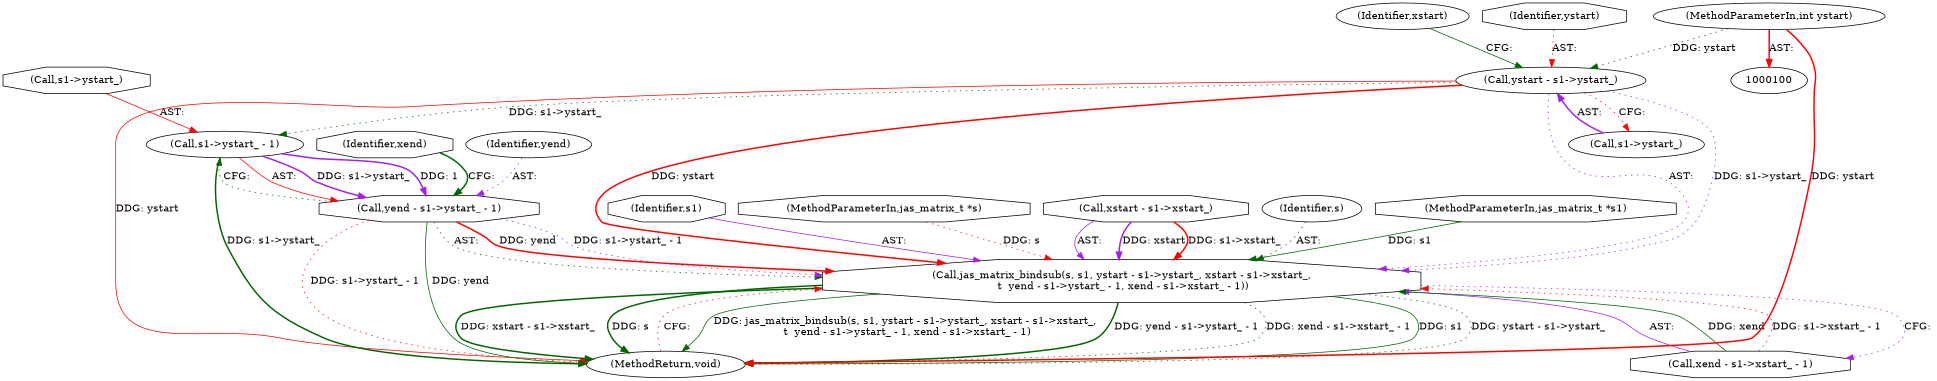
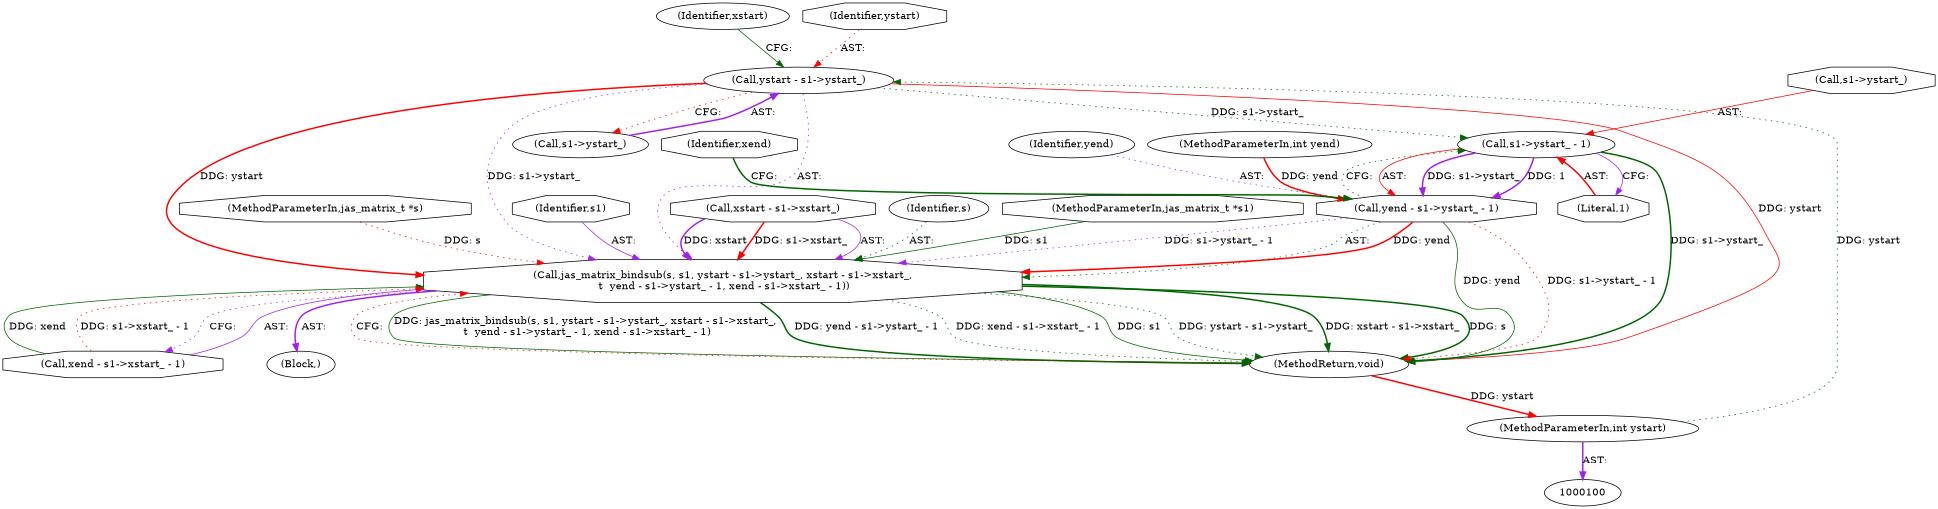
edge "(MethodParameterIn,int ystart)" -> "1000100": color red -> purple
node "(MethodParameterIn,int yend)": added
node "(Literal,1)": added
edge "(MethodParameterIn,int ystart)" -> "(MethodReturn,void)": reversed
node "(Block,)": added
